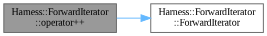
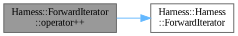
node "Harness::ForwardIterator ::ForwardIterator": label "Harness::ForwardIterator ::ForwardIterator" -> "Harness::Harness ::ForwardIterator"
